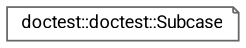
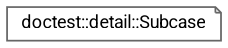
node "doctest::doctest::Subcase": label "doctest::doctest::Subcase" -> "doctest::detail::Subcase"
